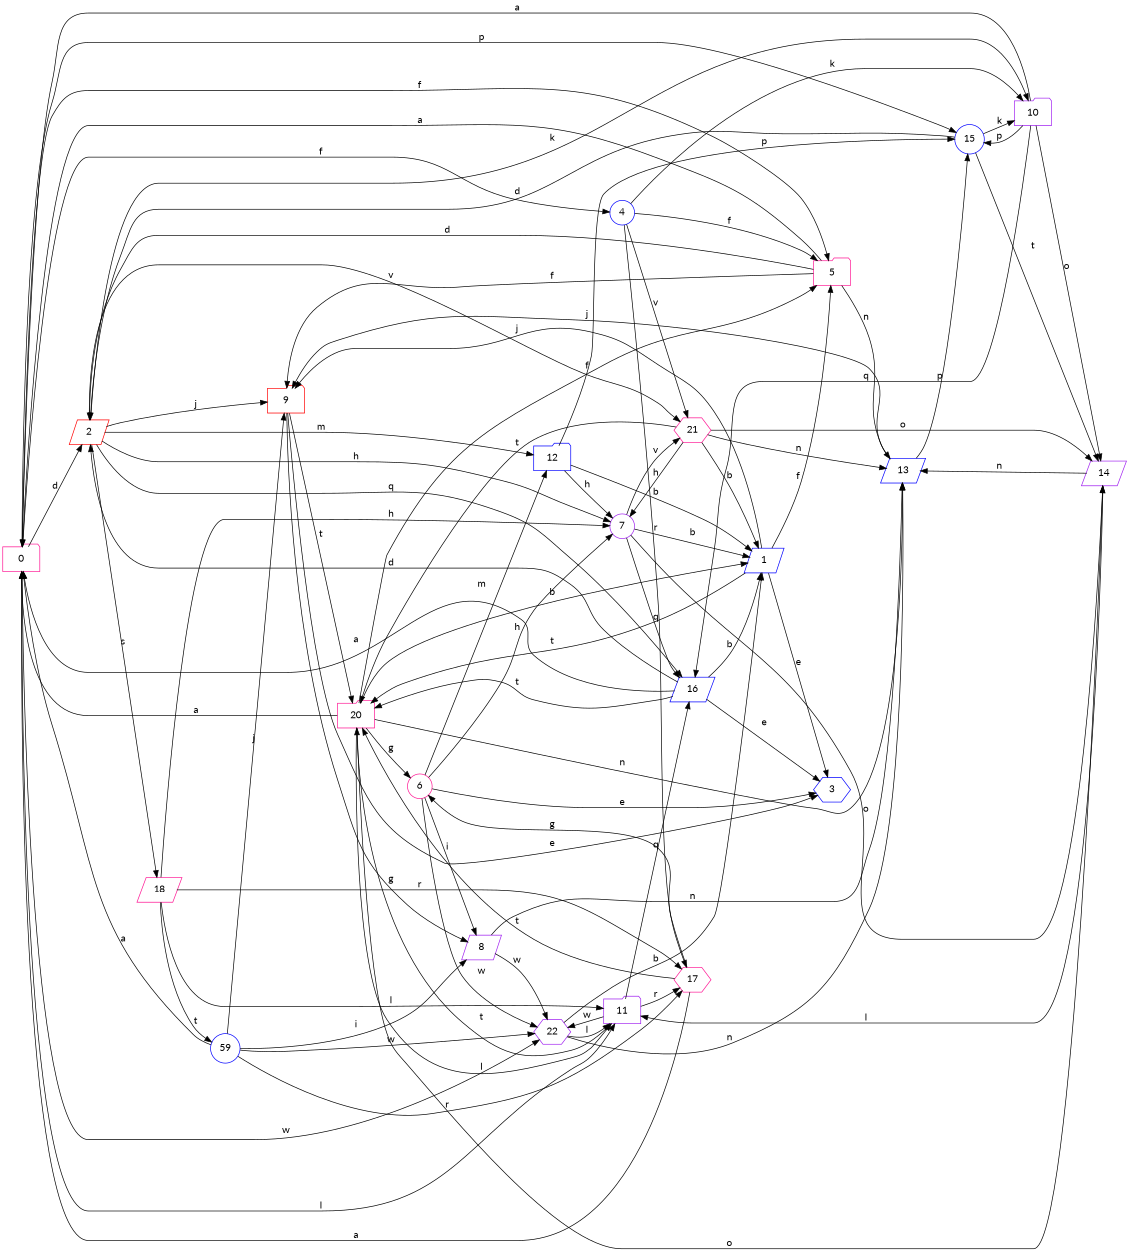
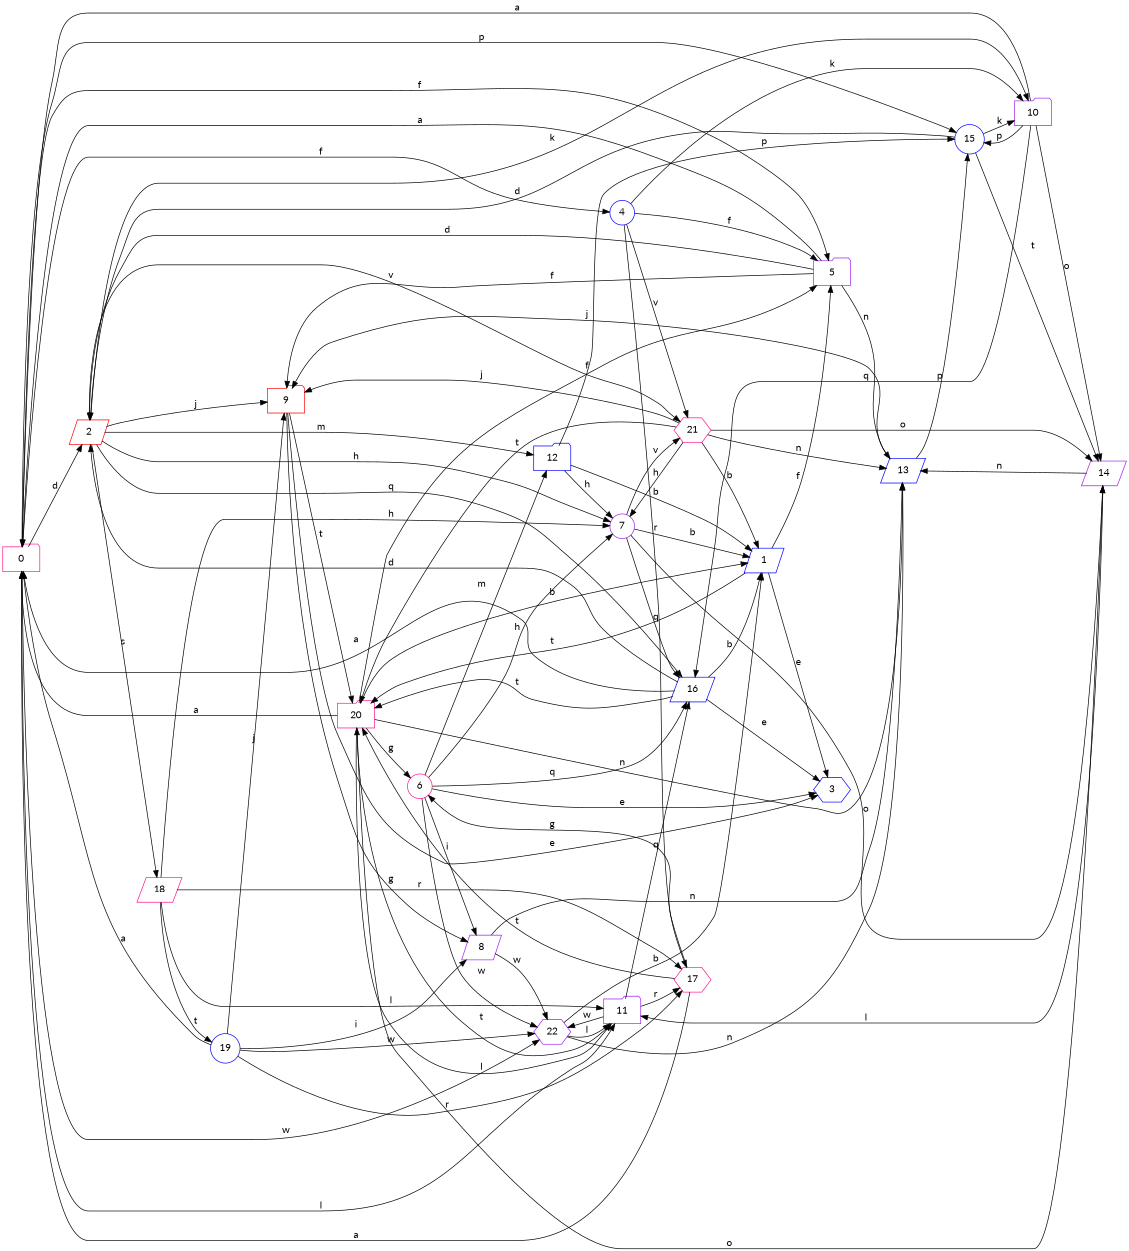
node "5": color deeppink -> purple
edge "1" -> "9": now "21" -> "9"
edge "6" -> "16": added, label "q"
node "59": label "59" -> "19"
